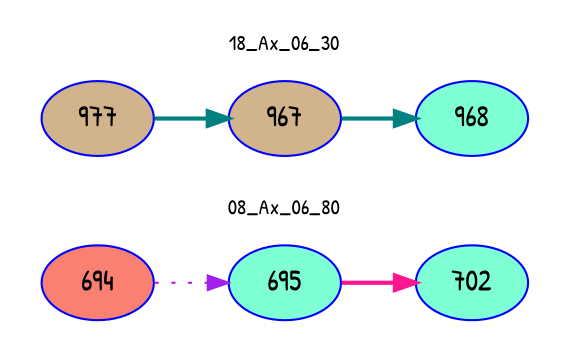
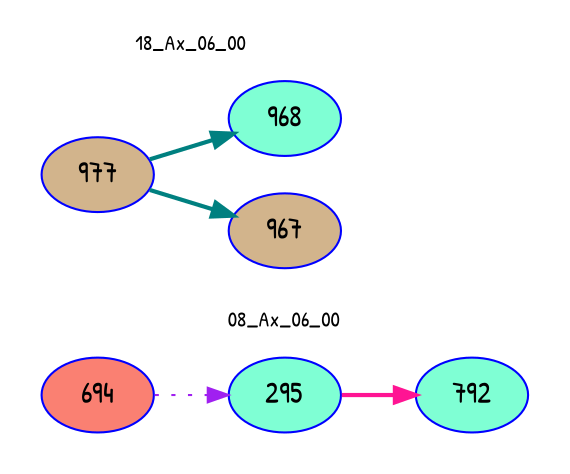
cluster "18_Ax_06_30": label "18_Ax_06_30" -> "18_Ax_06_00"
edge "967" -> "968": now "977" -> "968"
cluster "08_Ax_06_80": label "08_Ax_06_80" -> "08_Ax_06_00"
node "695": label "695" -> "295"
node "702": label "702" -> "792"
